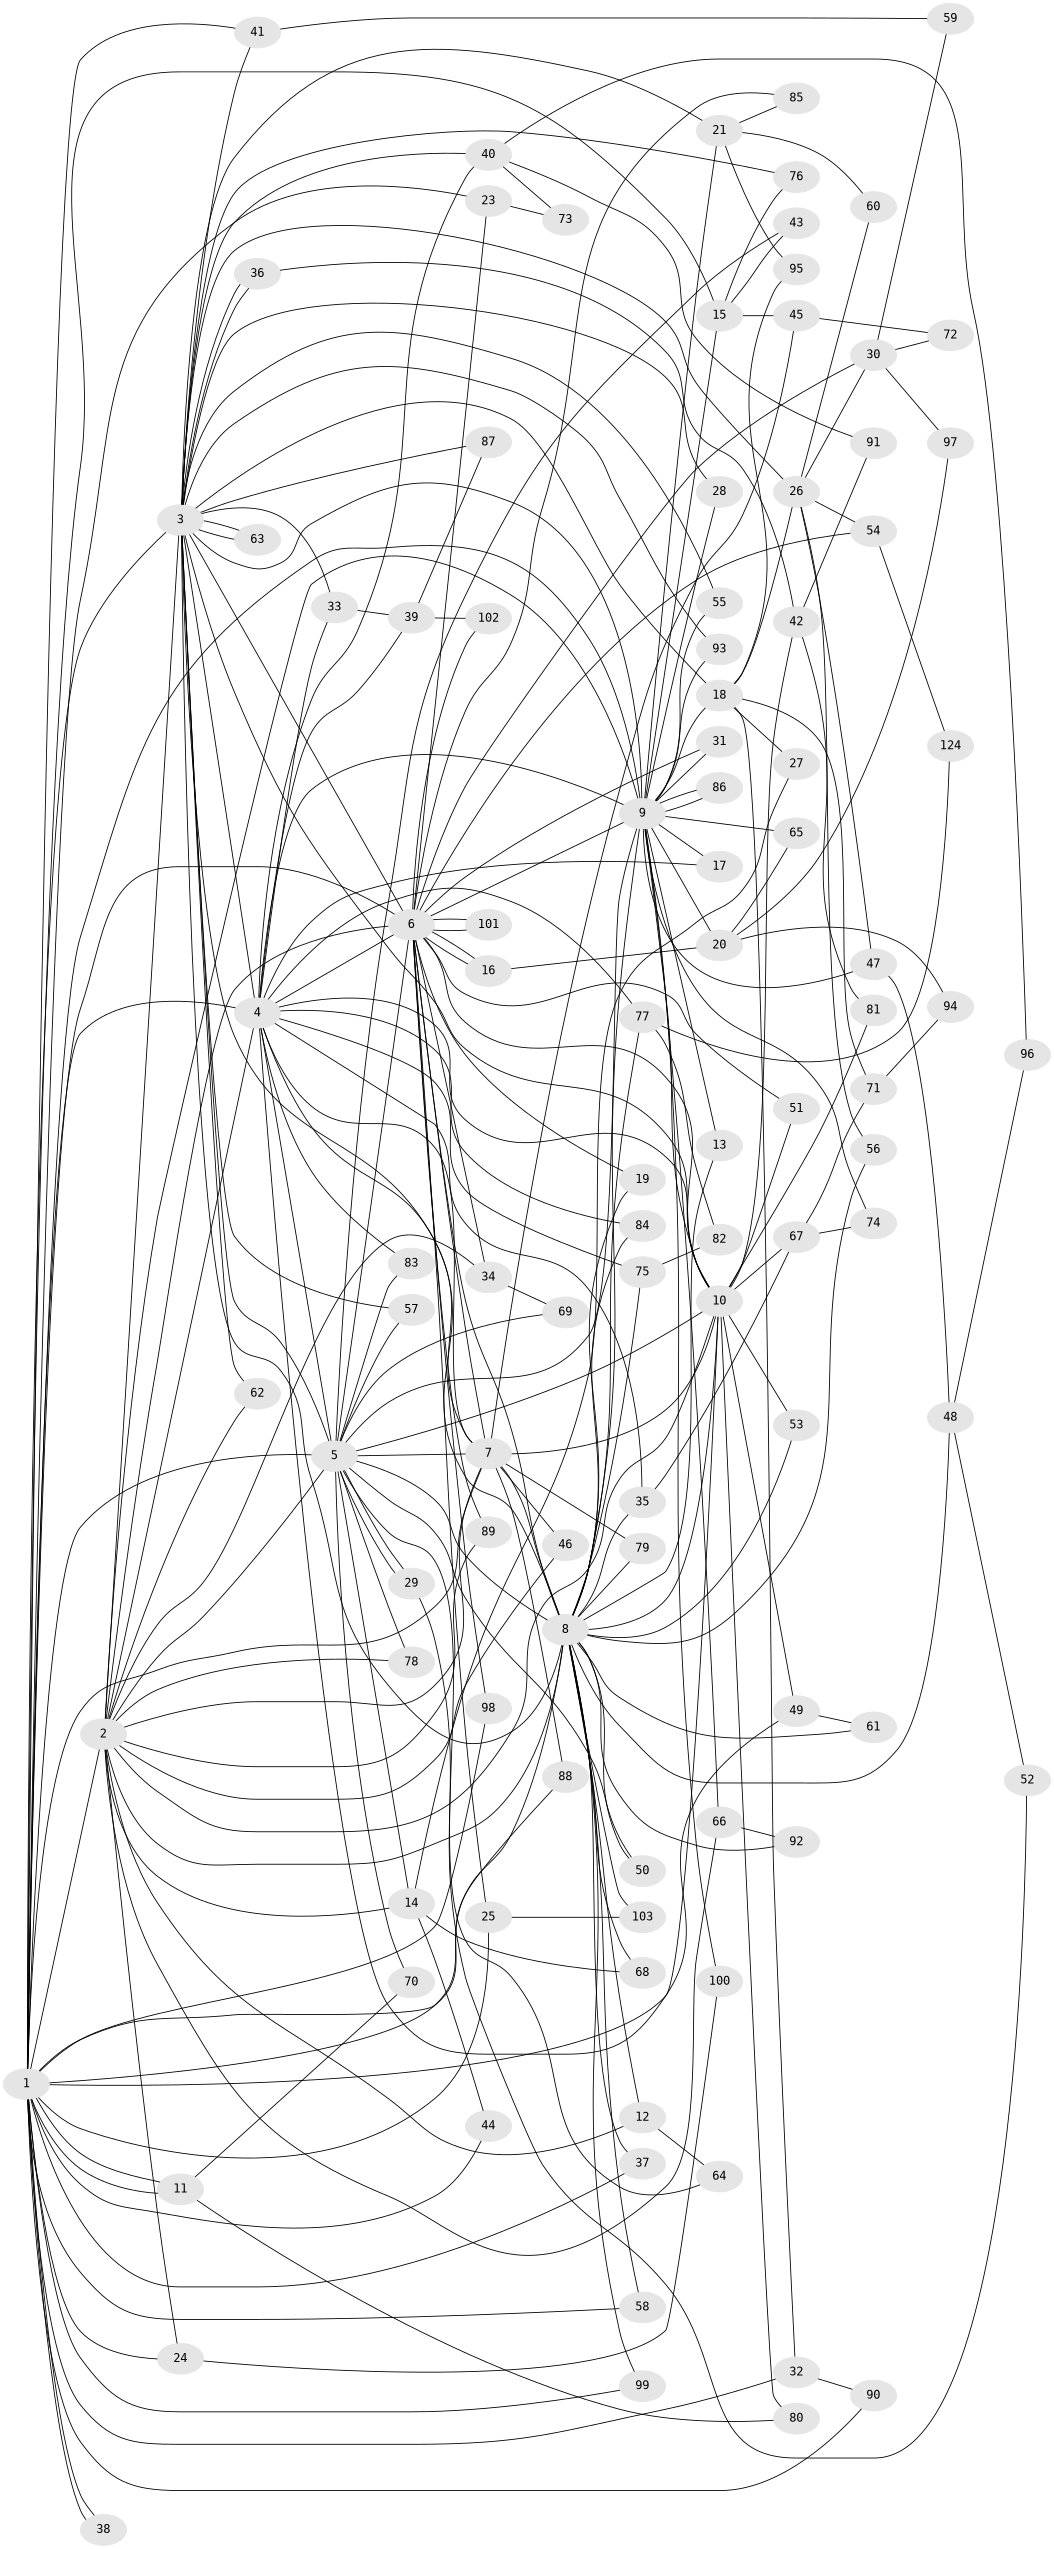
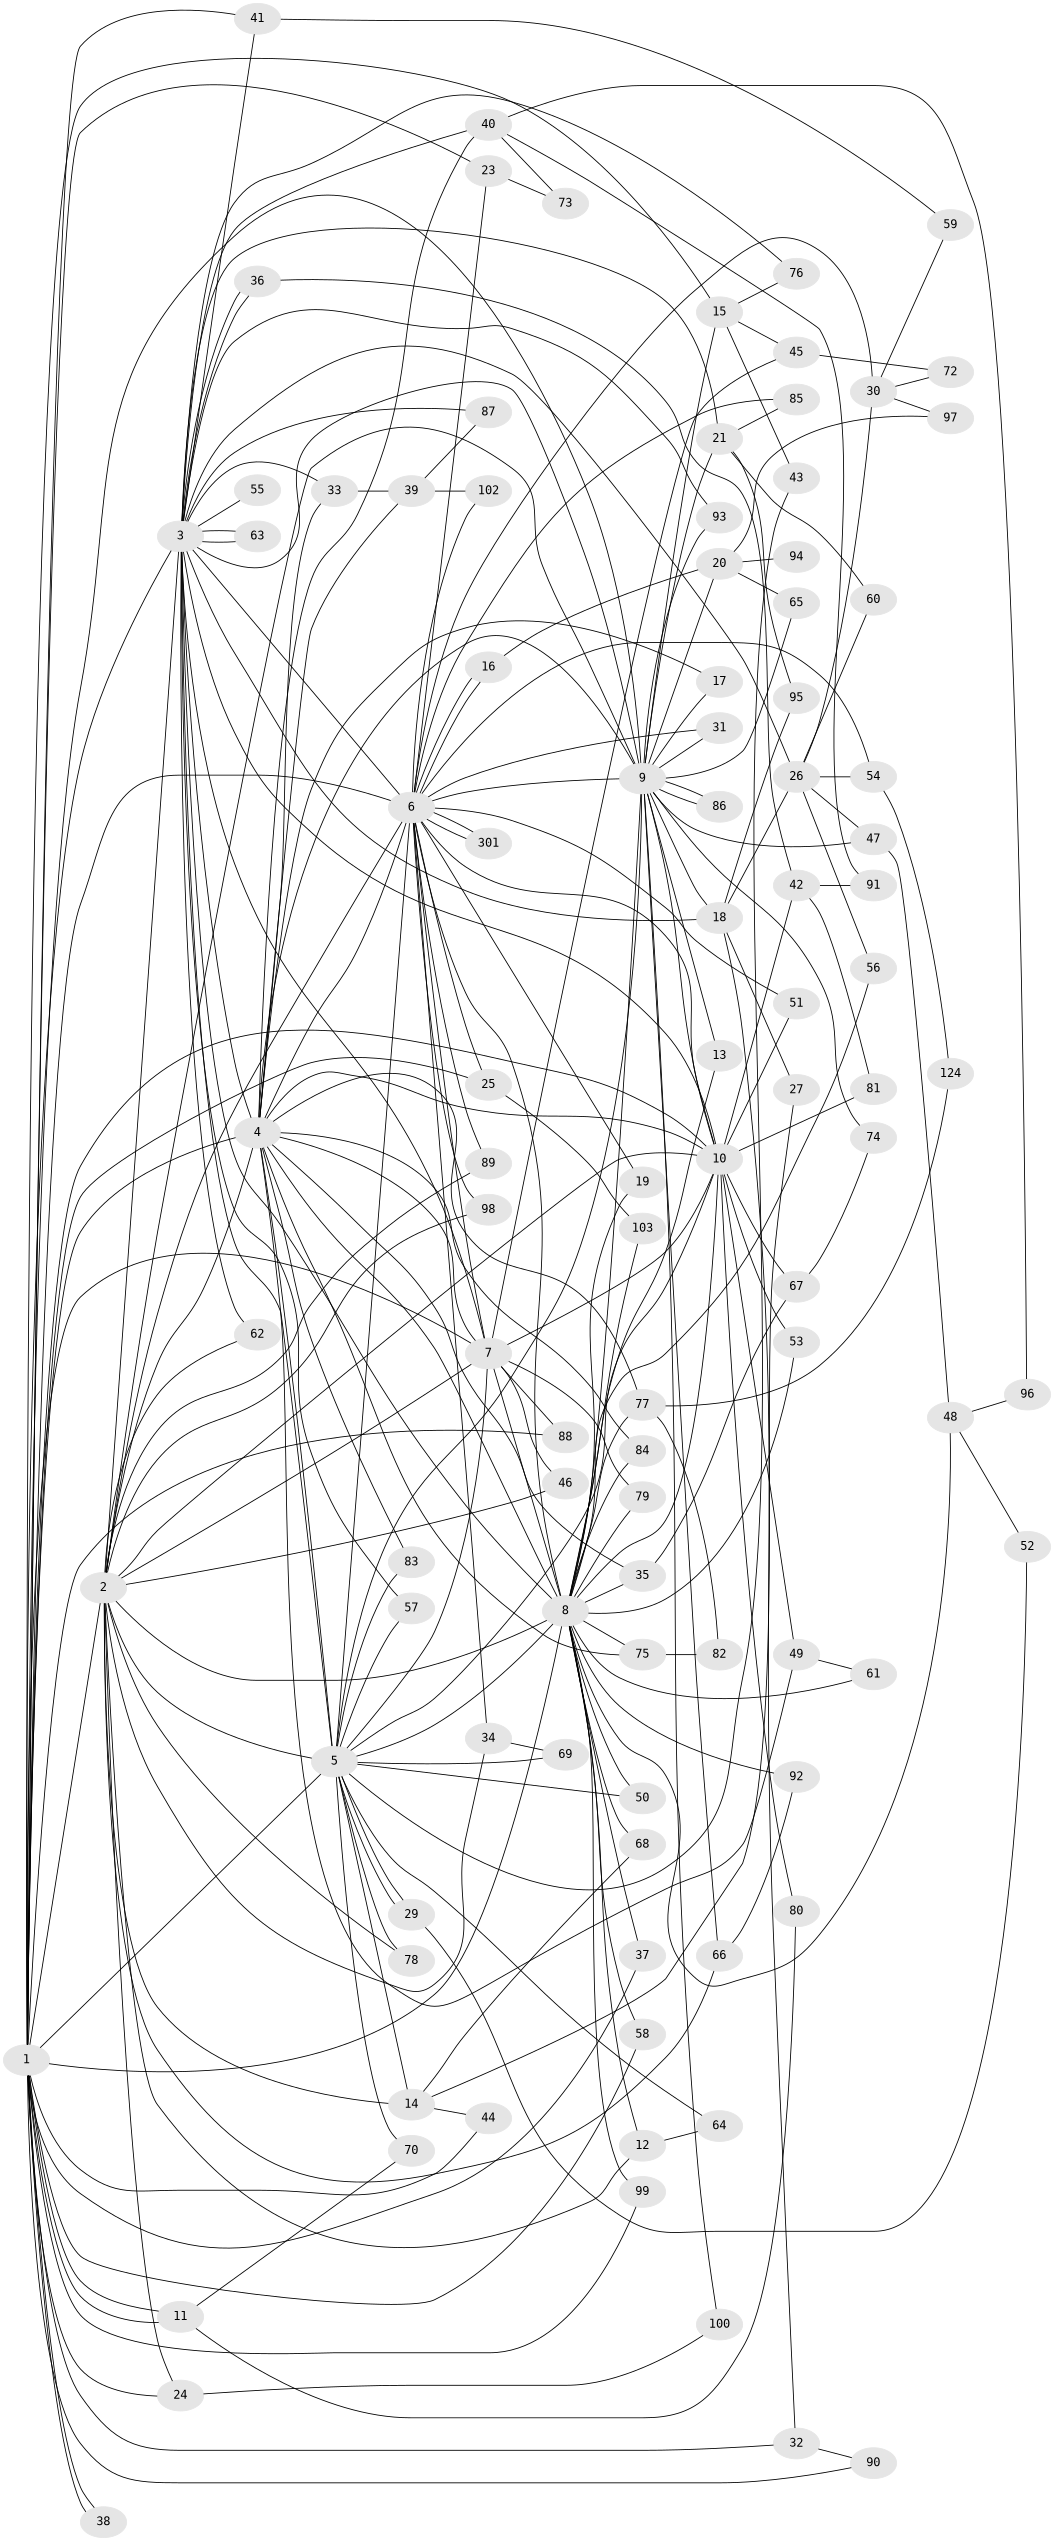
node "28": removed
edge "55" -- "9": removed
node "101": label "101" -> "301"
node "71": removed
edge "98" -- "1": now "98" -- "2"
